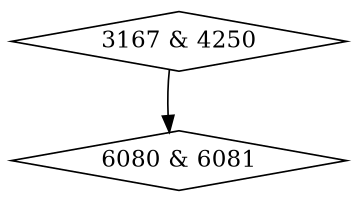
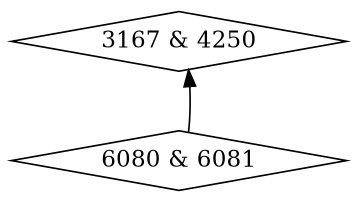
edge "3167 & 4250" -> "6080 & 6081": reversed
